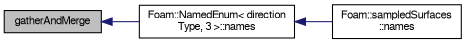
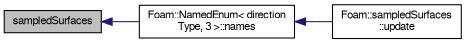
node "gatherAndMerge": label "gatherAndMerge" -> "sampledSurfaces"
node "Foam::sampledSurfaces ::names": label "Foam::sampledSurfaces ::names" -> "Foam::sampledSurfaces ::update"
